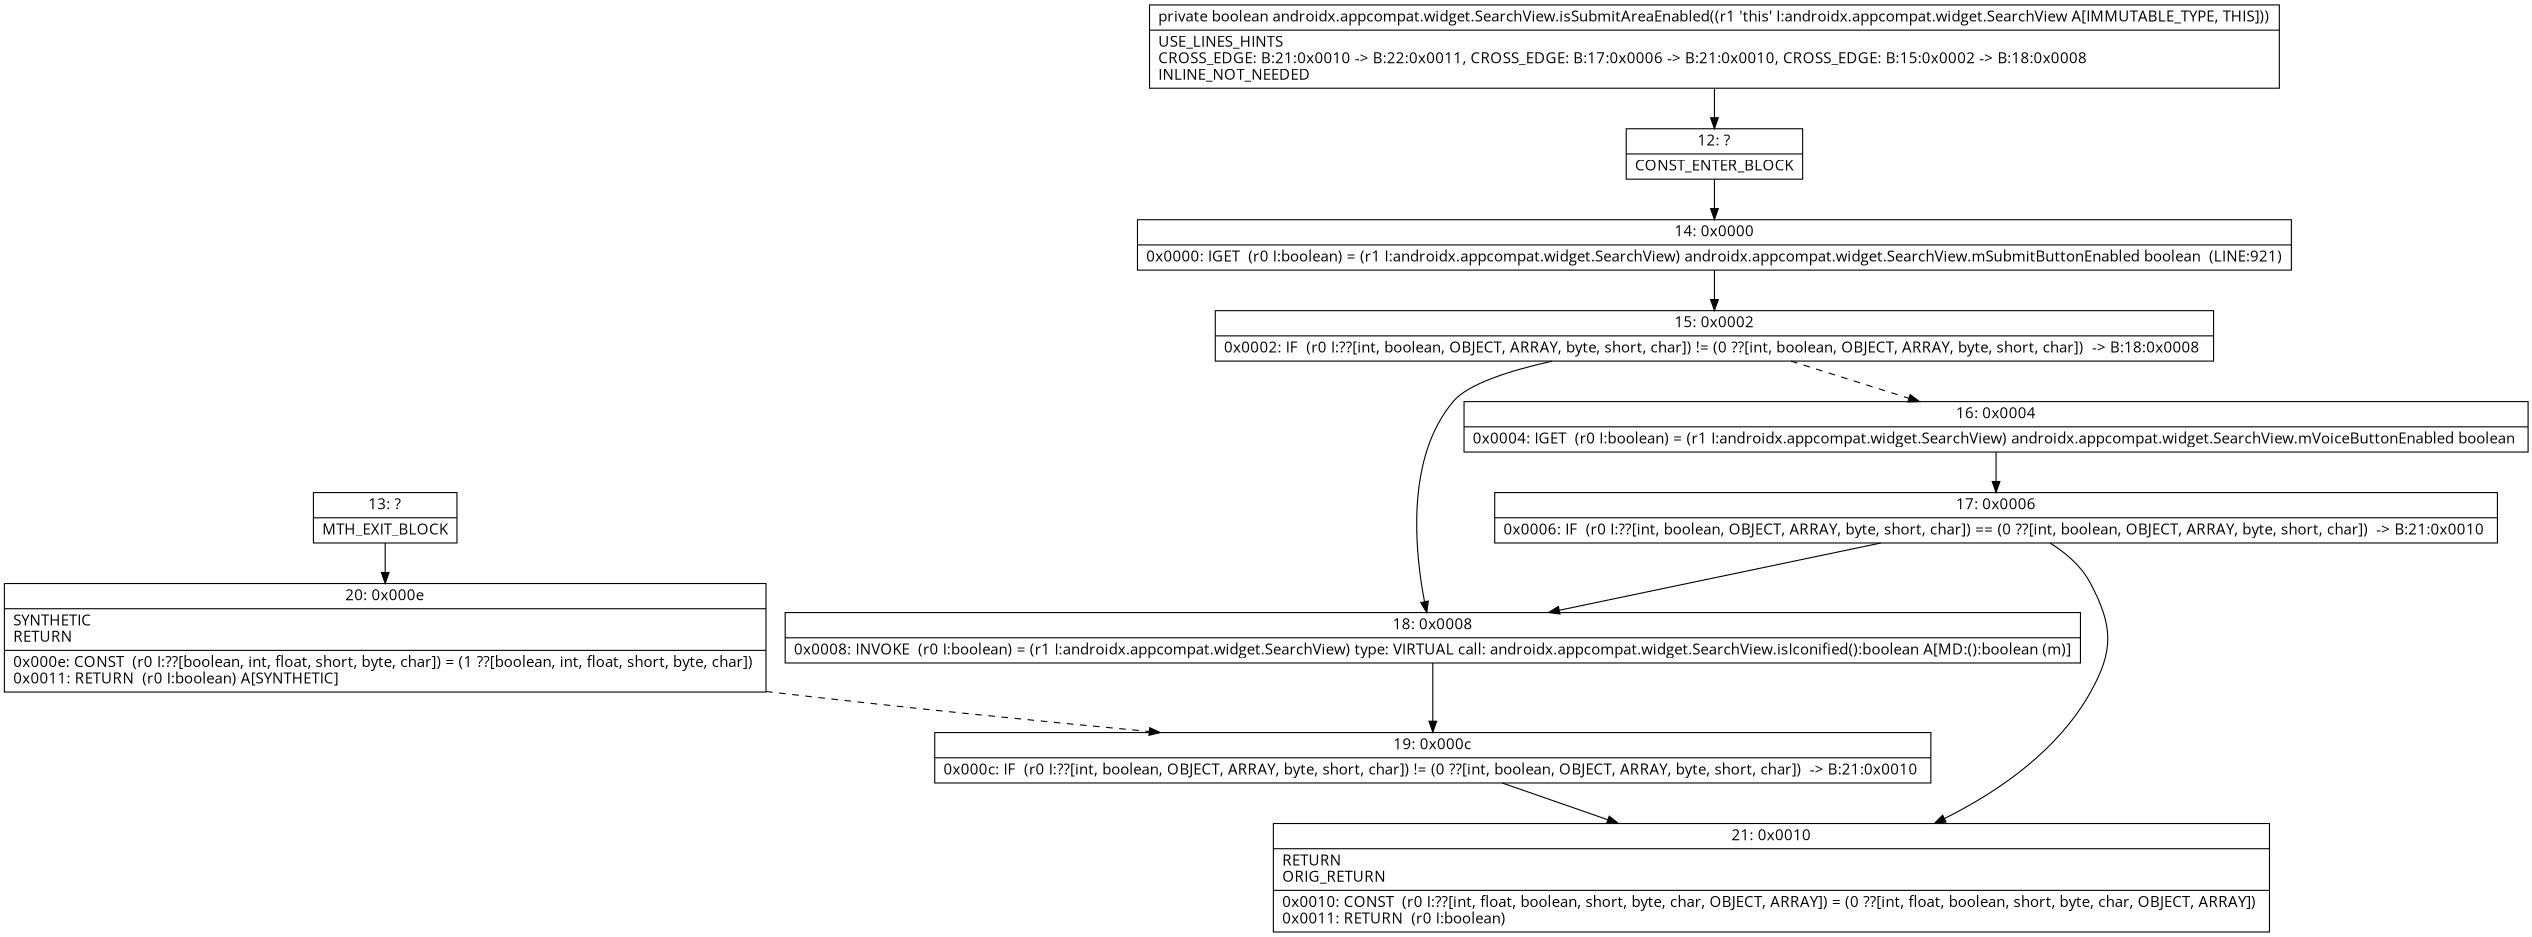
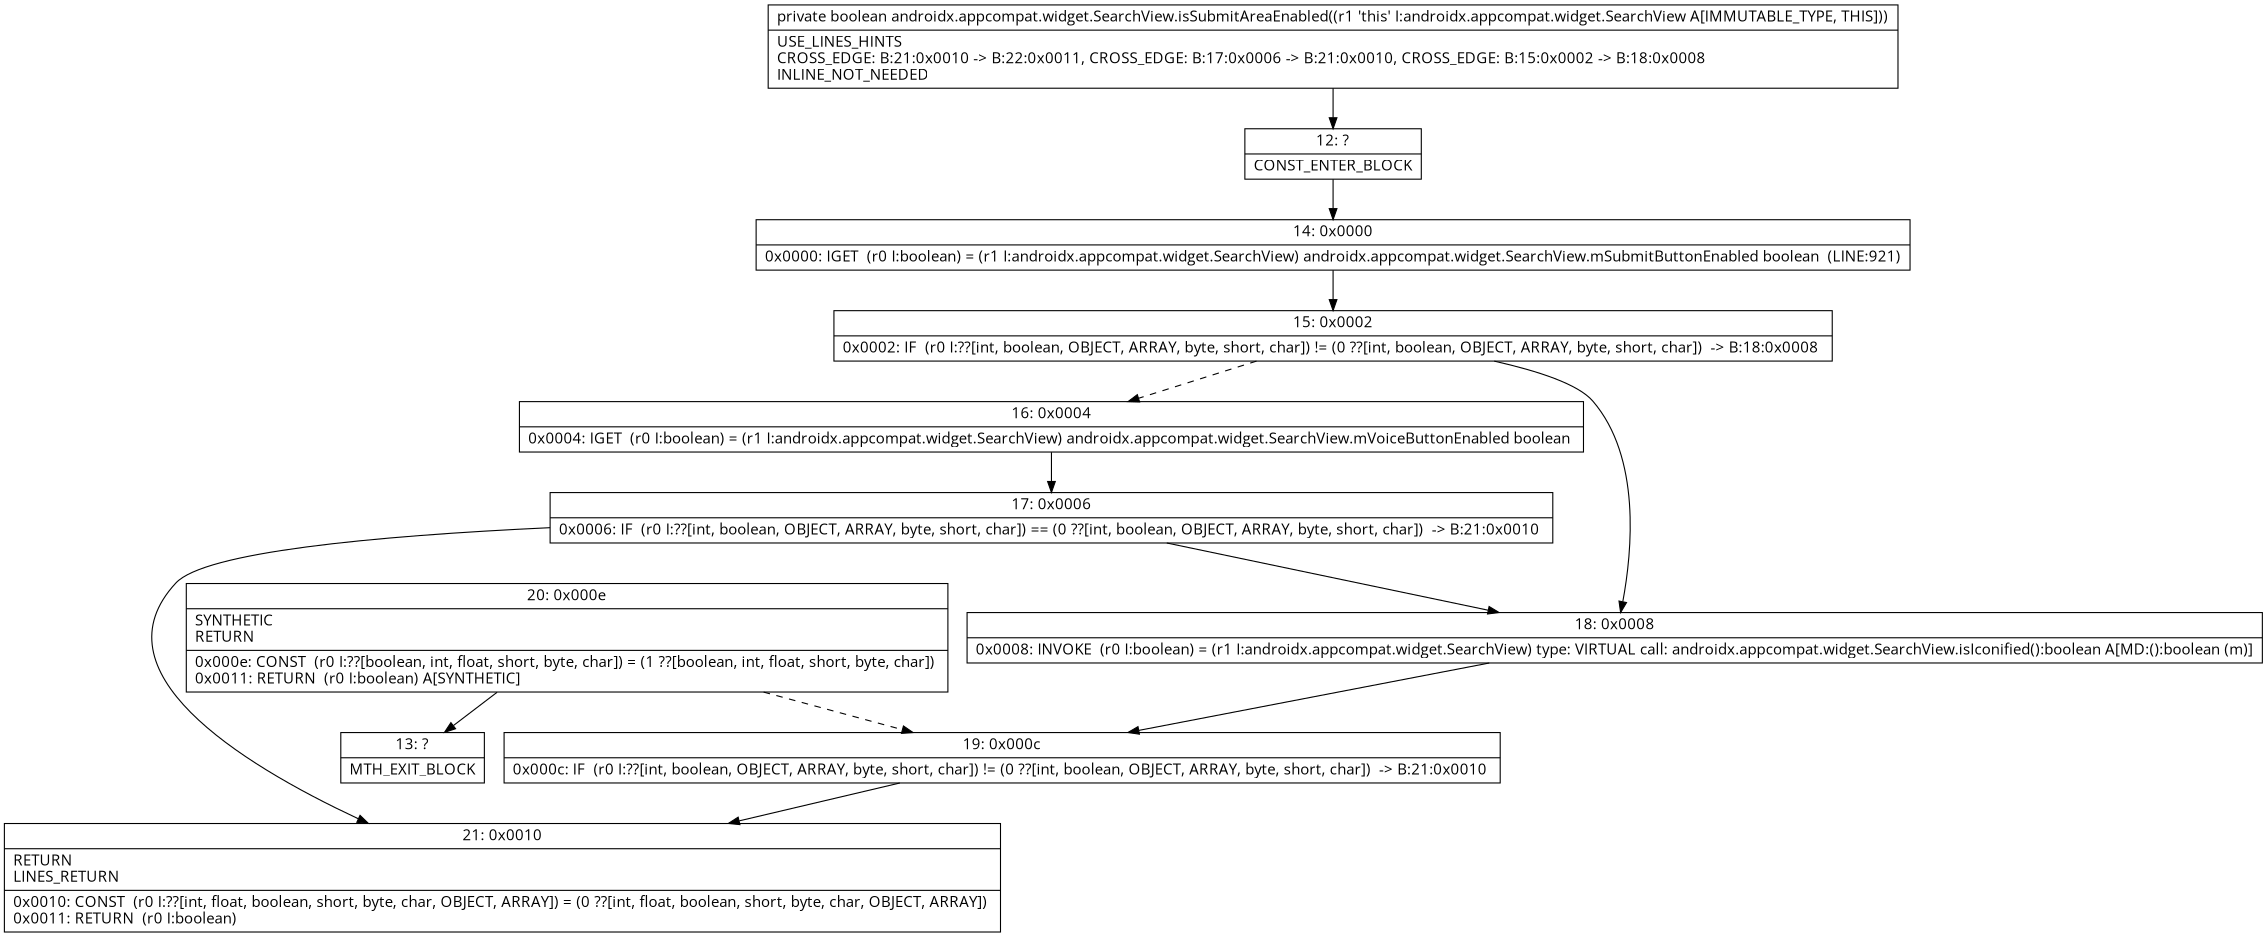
edge "13: ?" -> "20: 0x000e": reversed
node "21: 0x0010": text "ORIG_RETURN" -> "LINES_RETURN"
